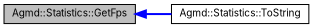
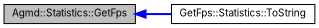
node "Agmd::Statistics::ToString": label "Agmd::Statistics::ToString" -> "GetFps::Statistics::ToString"
